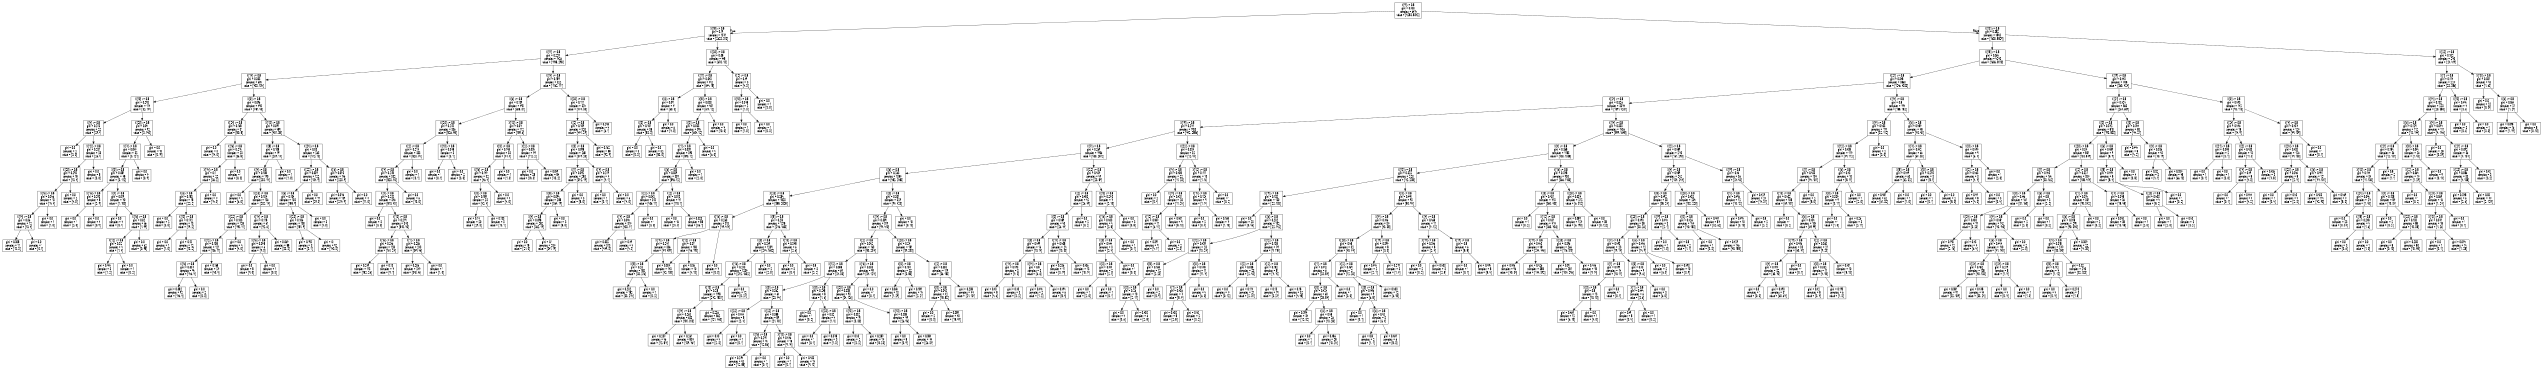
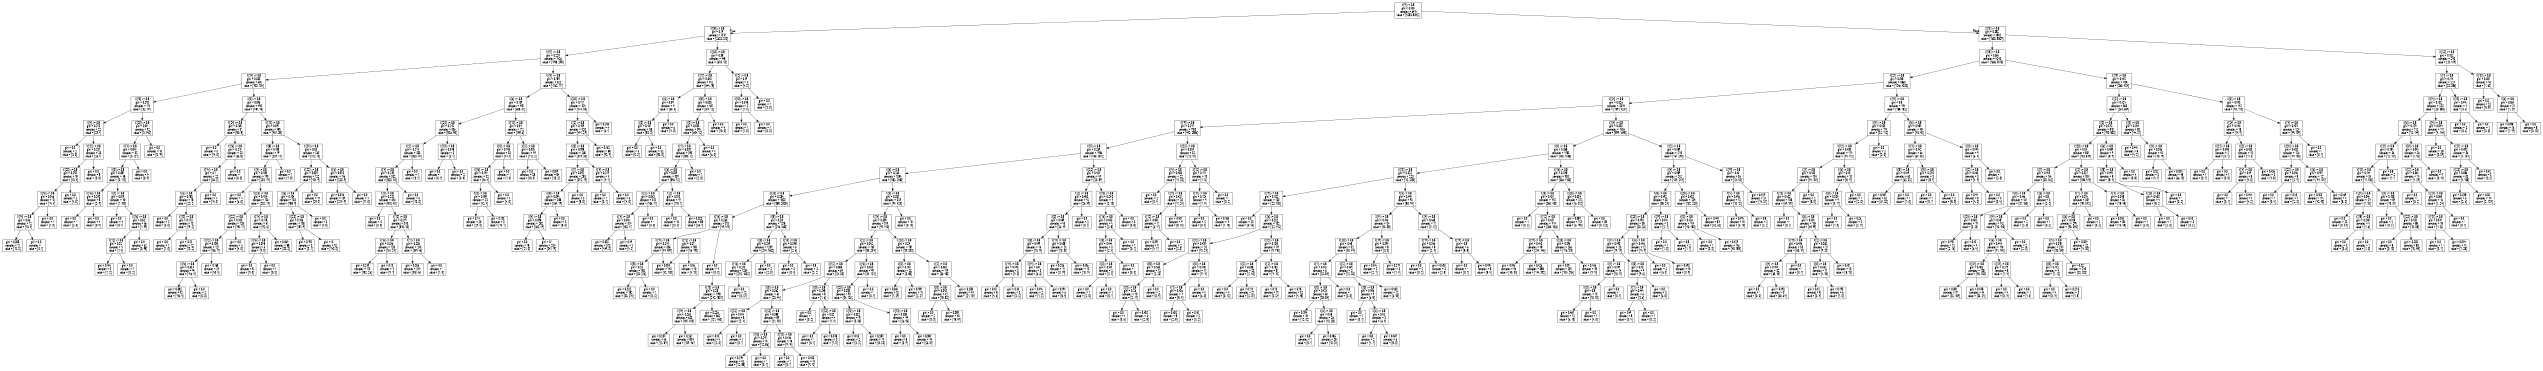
edge "X[16] <= 0.5 gini = 0.248 samples = 1207 value = [272, 1602]" -> "X[13] <= 0.5 gini = 0.25 samples = 1195 value = [272, 1581]": now "gini = 0.0 samples = 7 value = [0, 8]" -> "X[13] <= 0.5 gini = 0.25 samples = 1195 value = [272, 1581]"
